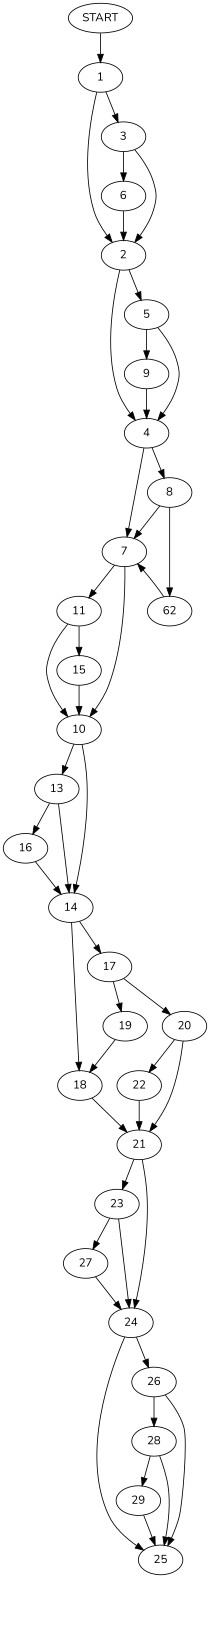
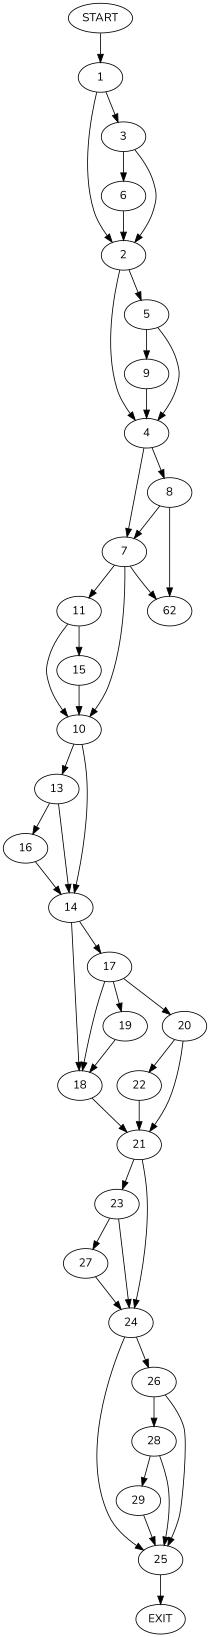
edge "62" -> "7": reversed
edge "17" -> "18": added
node "EXIT": added
